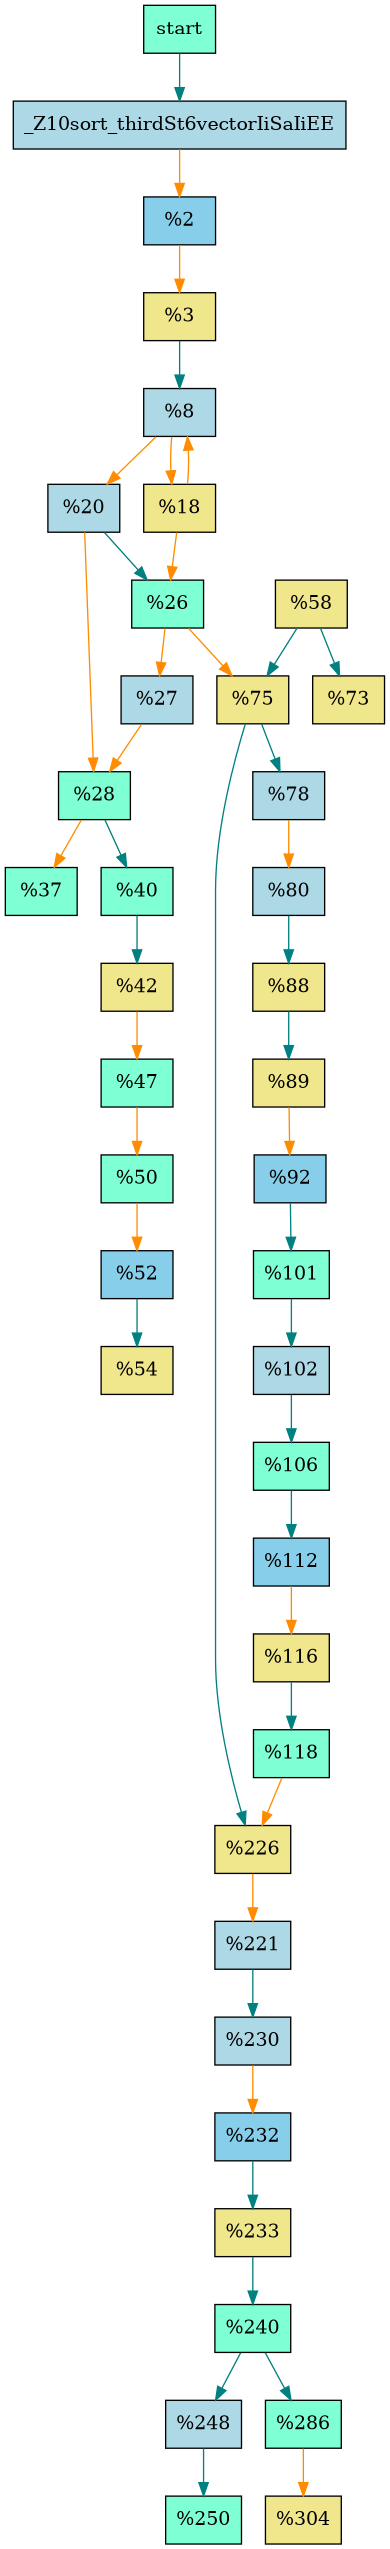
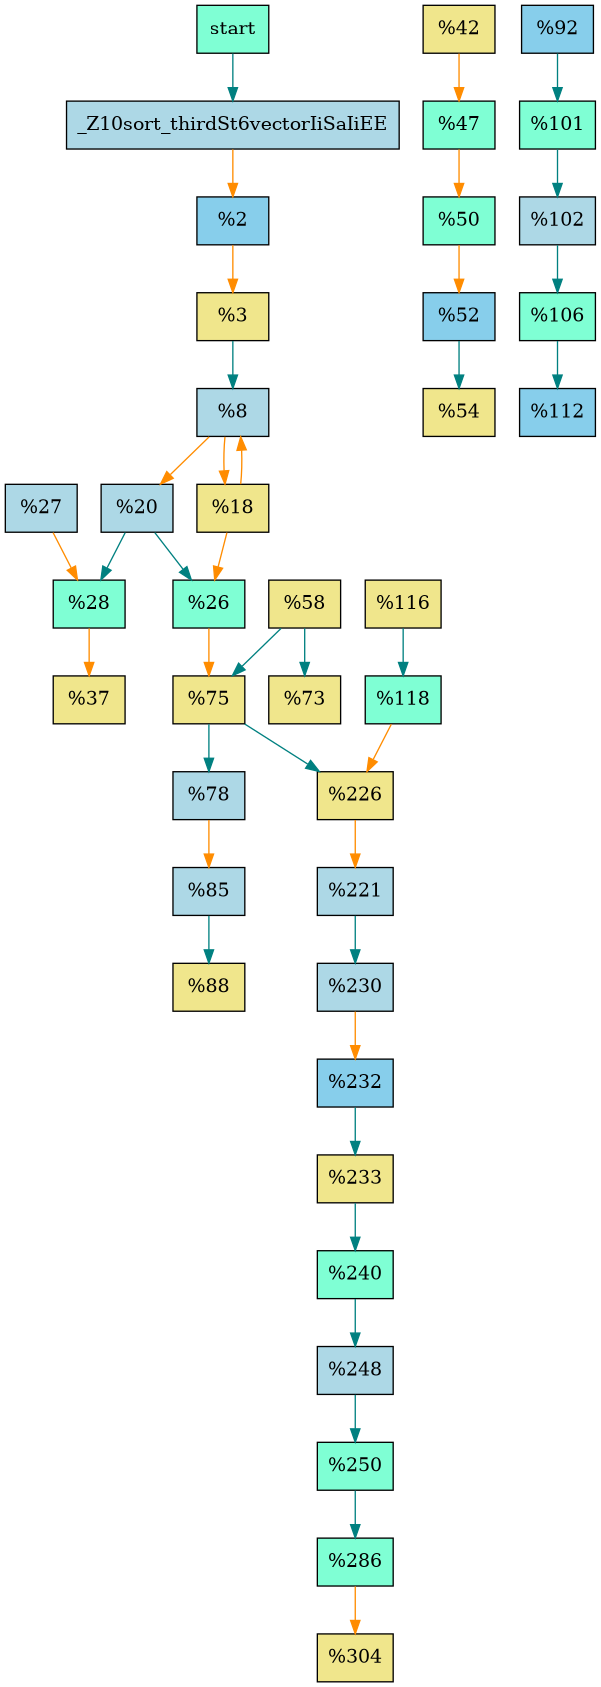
edge "%20" -> "%28": color darkorange -> teal
edge "%26" -> "%27": removed
node "%37": fillcolor aquamarine -> khaki
node "%40": removed
node "%80": label "%80" -> "%85"
node "%89": removed
edge "%112" -> "%116": removed
edge "%240" -> "%286": now "%250" -> "%286"
